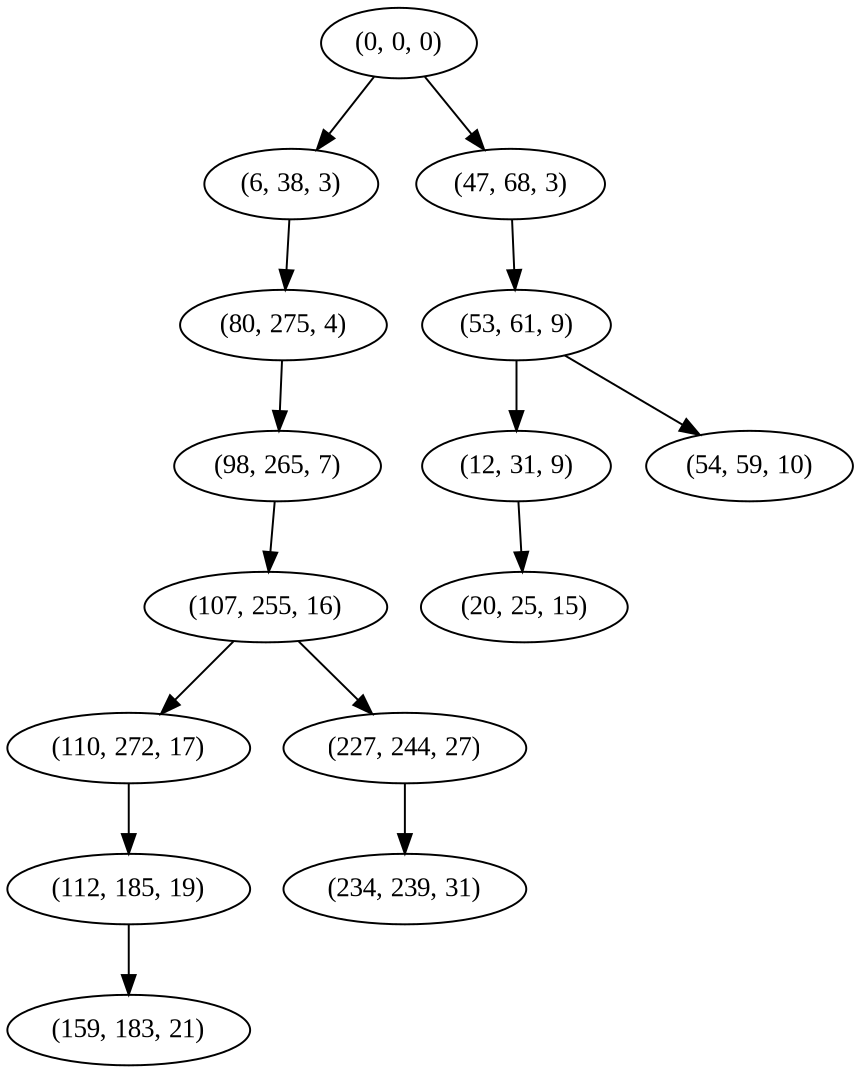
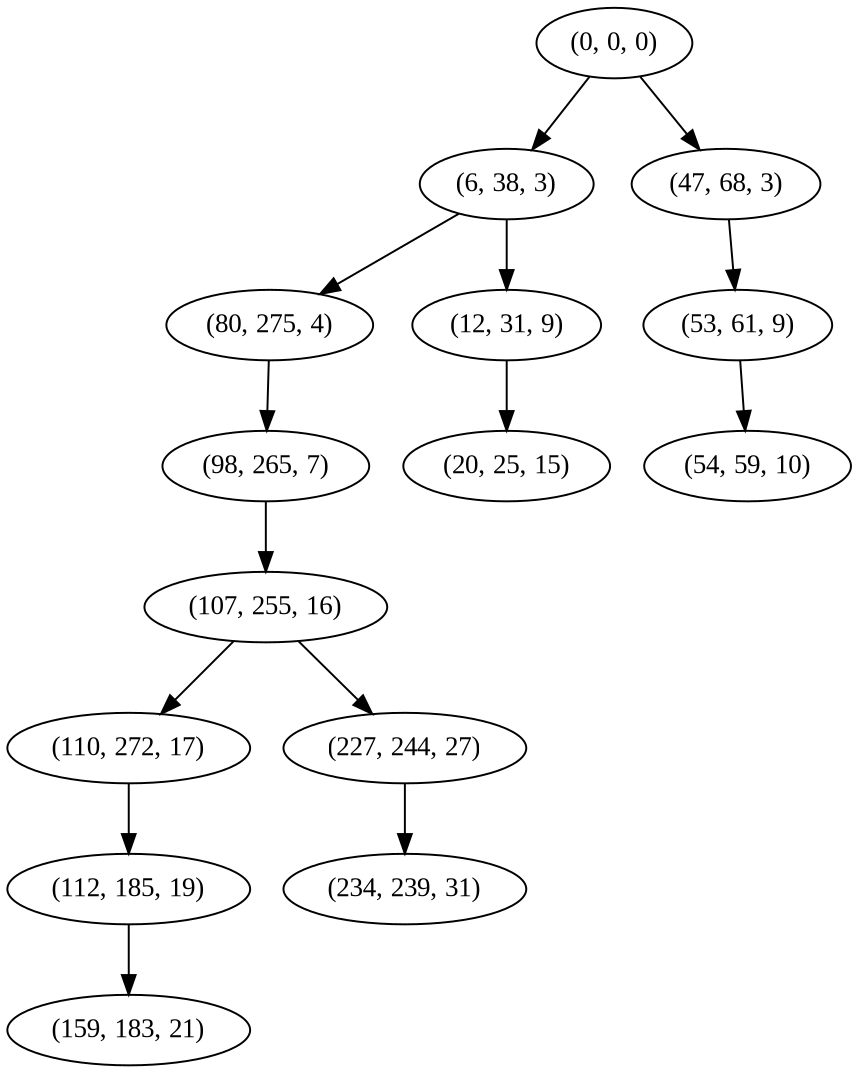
edge "(53, 61, 9)" -> "(12, 31, 9)": now "(6, 38, 3)" -> "(12, 31, 9)"
